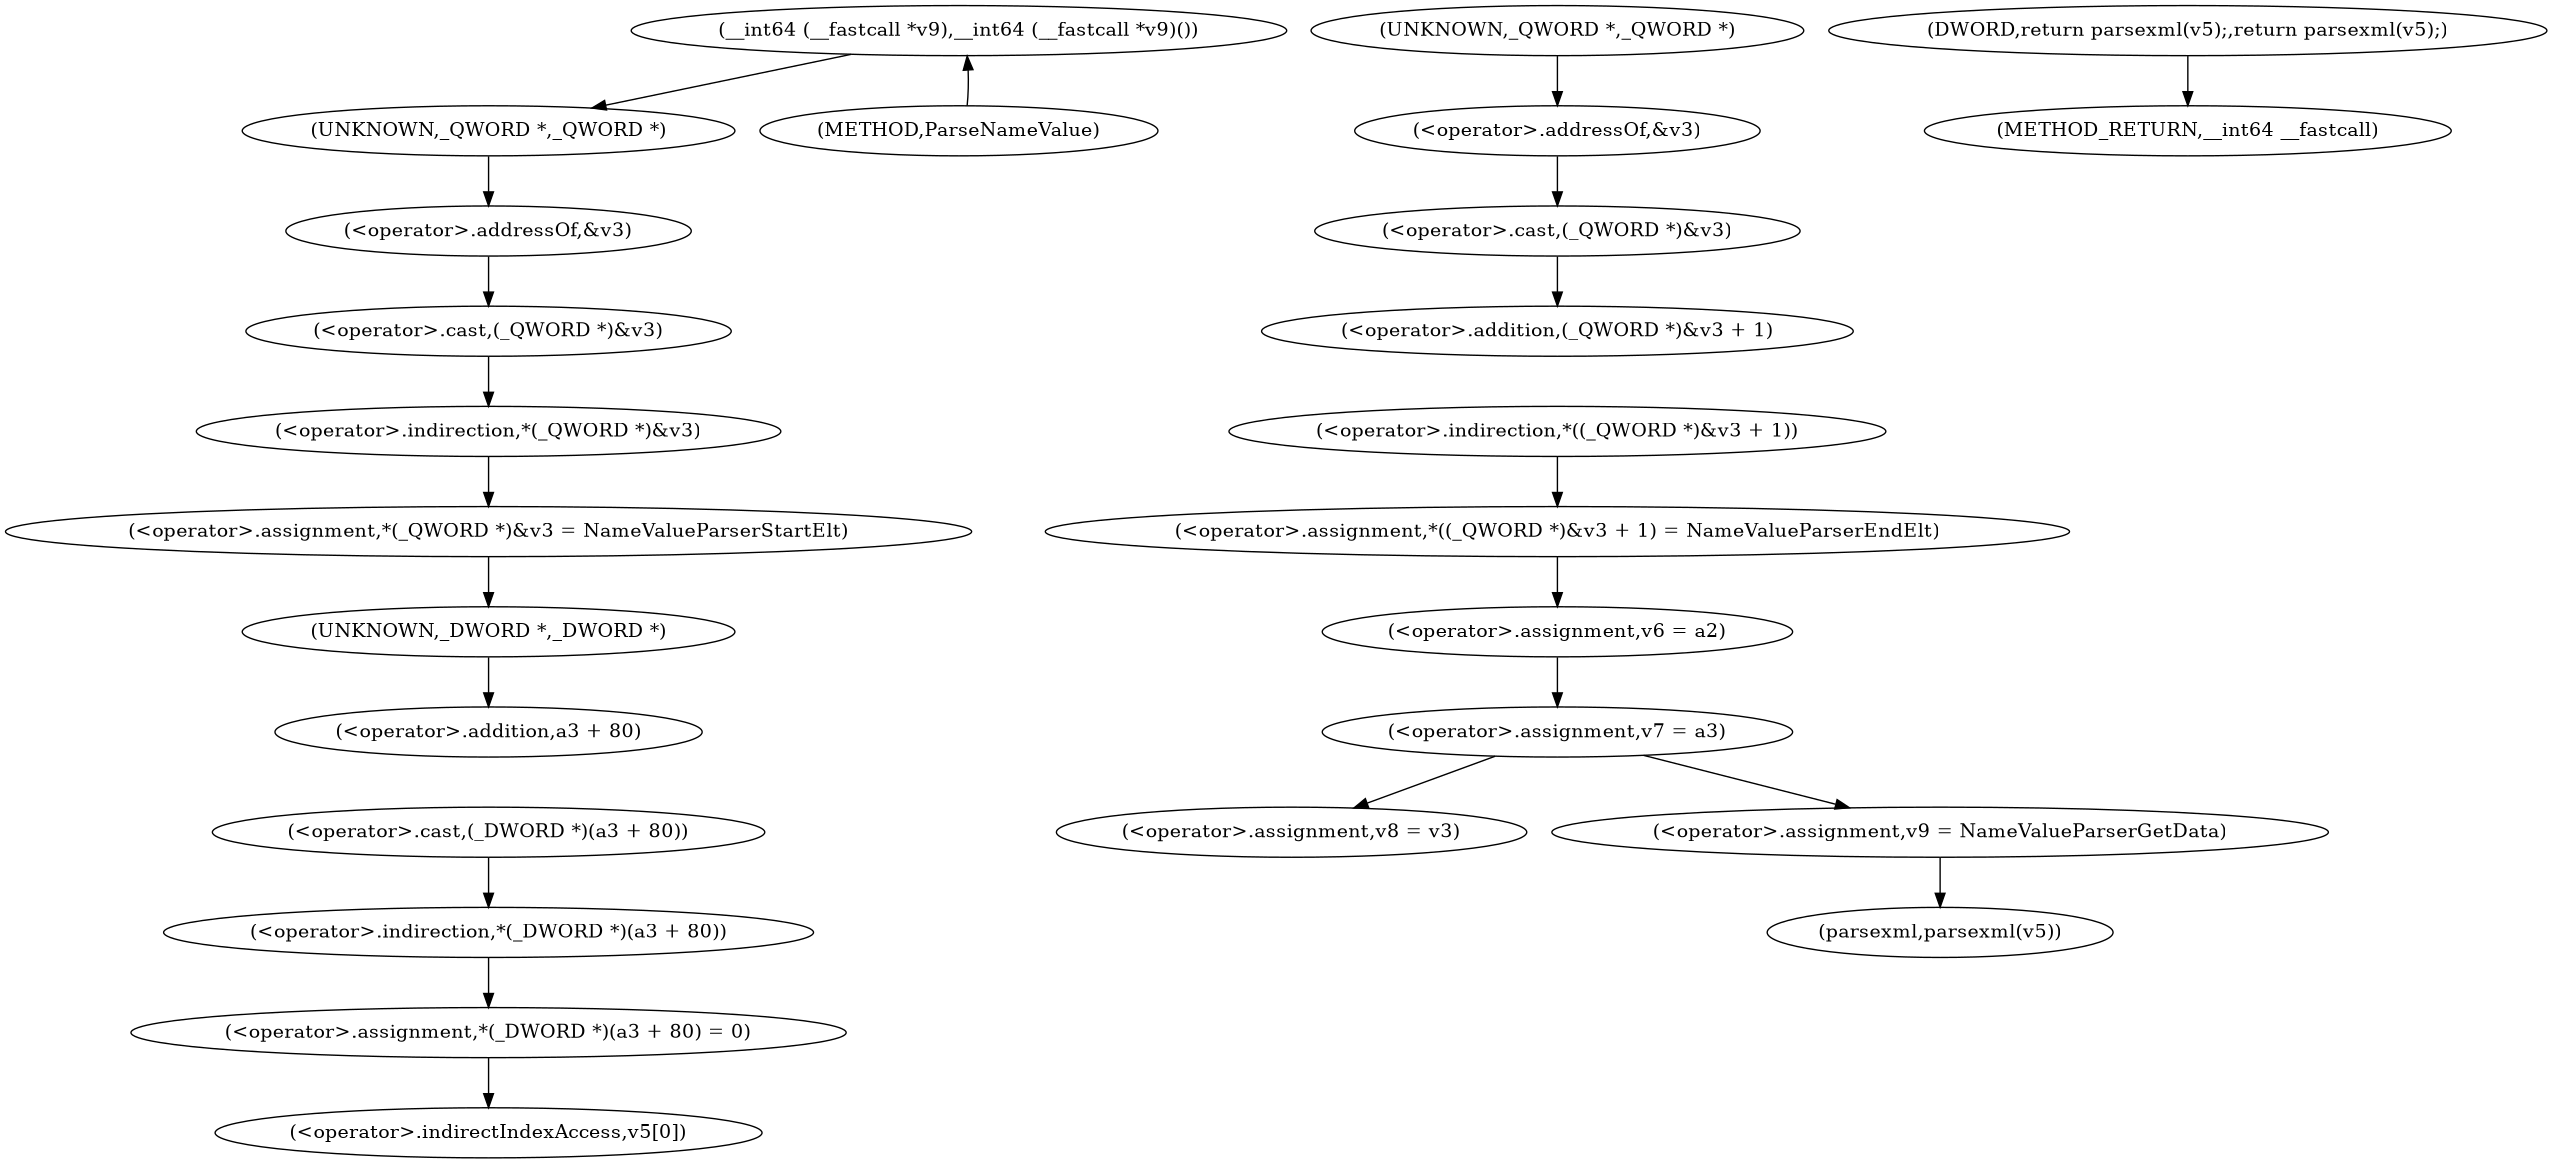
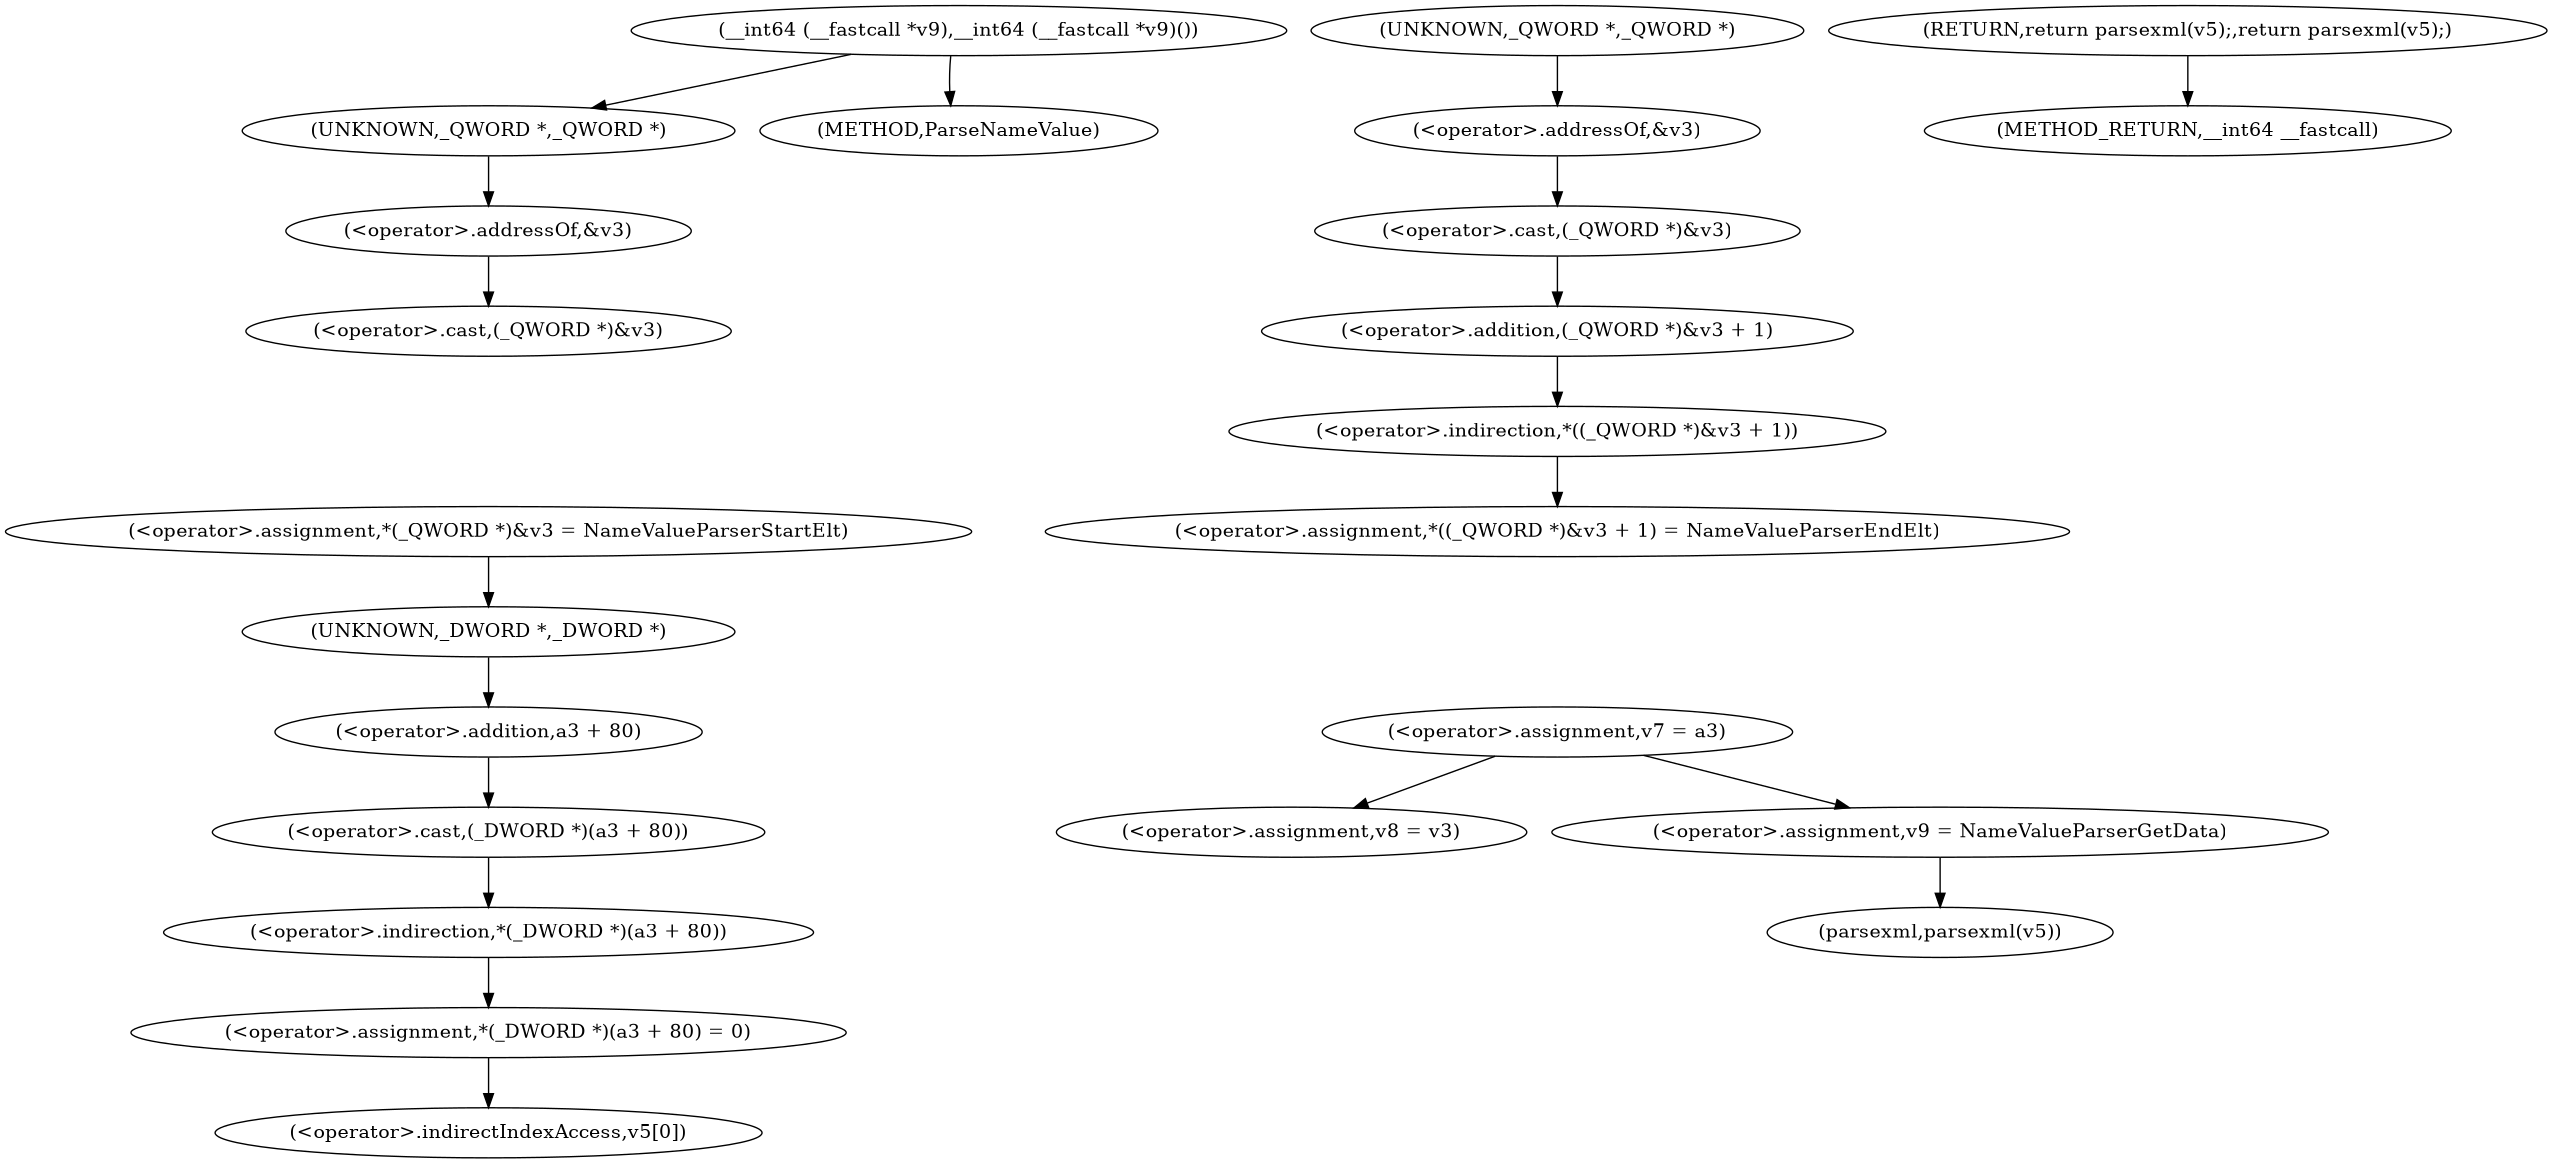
node "(DWORD,return parsexml(v5);,return parsexml(v5);)": label "(DWORD,return parsexml(v5);,return parsexml(v5);)" -> "(RETURN,return parsexml(v5);,return parsexml(v5);)"
edge "(METHOD,ParseNameValue)" -> "(__int64 (__fastcall *v9),__int64 (__fastcall *v9)())": reversed
edge "(<operator>.addition,(_QWORD *)&v3 + 1)" -> "(<operator>.indirection,*((_QWORD *)&v3 + 1))": added
node "(<operator>.indirection,*(_QWORD *)&v3)": removed
node "(<operator>.assignment,v6 = a2)": removed
edge "(<operator>.addition,a3 + 80)" -> "(<operator>.cast,(_DWORD *)(a3 + 80))": added
